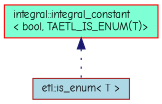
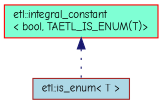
node "integral::integral_constant < bool, TAETL_IS_ENUM(T)>": label "integral::integral_constant < bool, TAETL_IS_ENUM(T)>" -> "etl::integral_constant < bool, TAETL_IS_ENUM(T)>"
